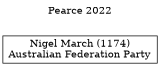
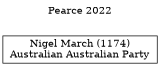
node "Nigel March (1174) Australian Federation Party": label "Nigel March (1174) Australian Federation Party" -> "Nigel March (1174) Australian Australian Party"
